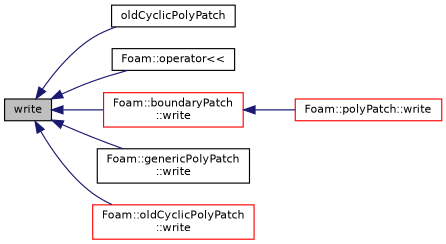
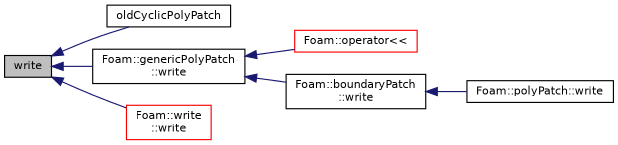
node "Foam::operator<<": color black -> red
edge "Foam::operator<<" -> "write": now "Foam::operator<<" -> "Foam::genericPolyPatch ::write"
edge "Foam::boundaryPatch ::write" -> "write": now "Foam::boundaryPatch ::write" -> "Foam::genericPolyPatch ::write"
node "Foam::boundaryPatch ::write": color red -> black
node "Foam::polyPatch::write": color red -> black
node "Foam::oldCyclicPolyPatch ::write": label "Foam::oldCyclicPolyPatch ::write" -> "Foam::write ::write"
